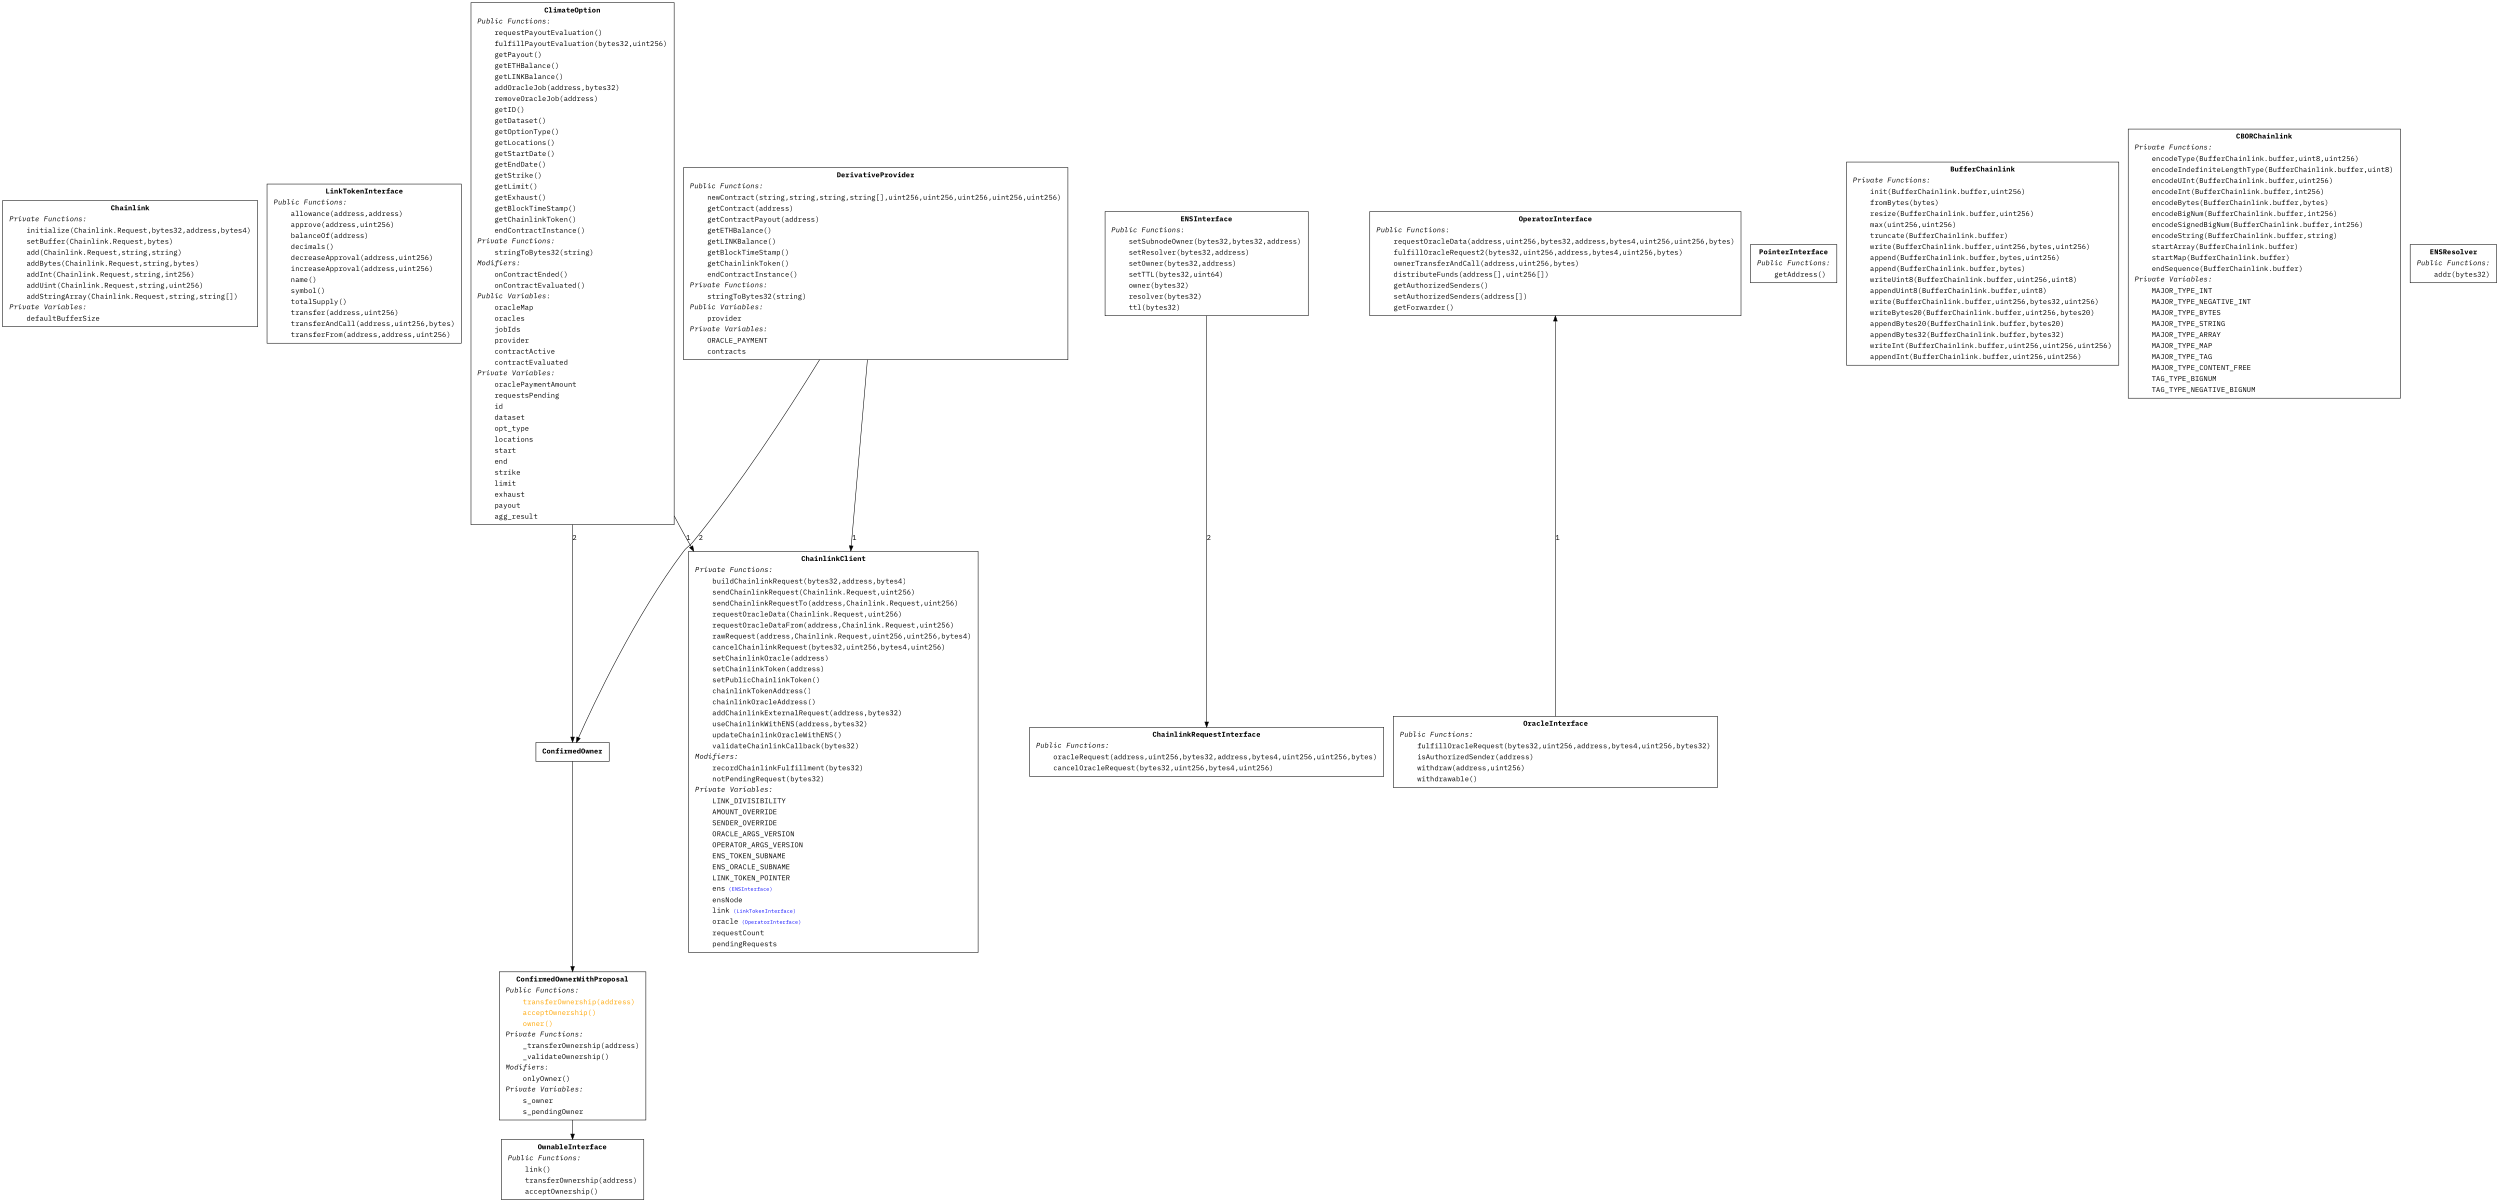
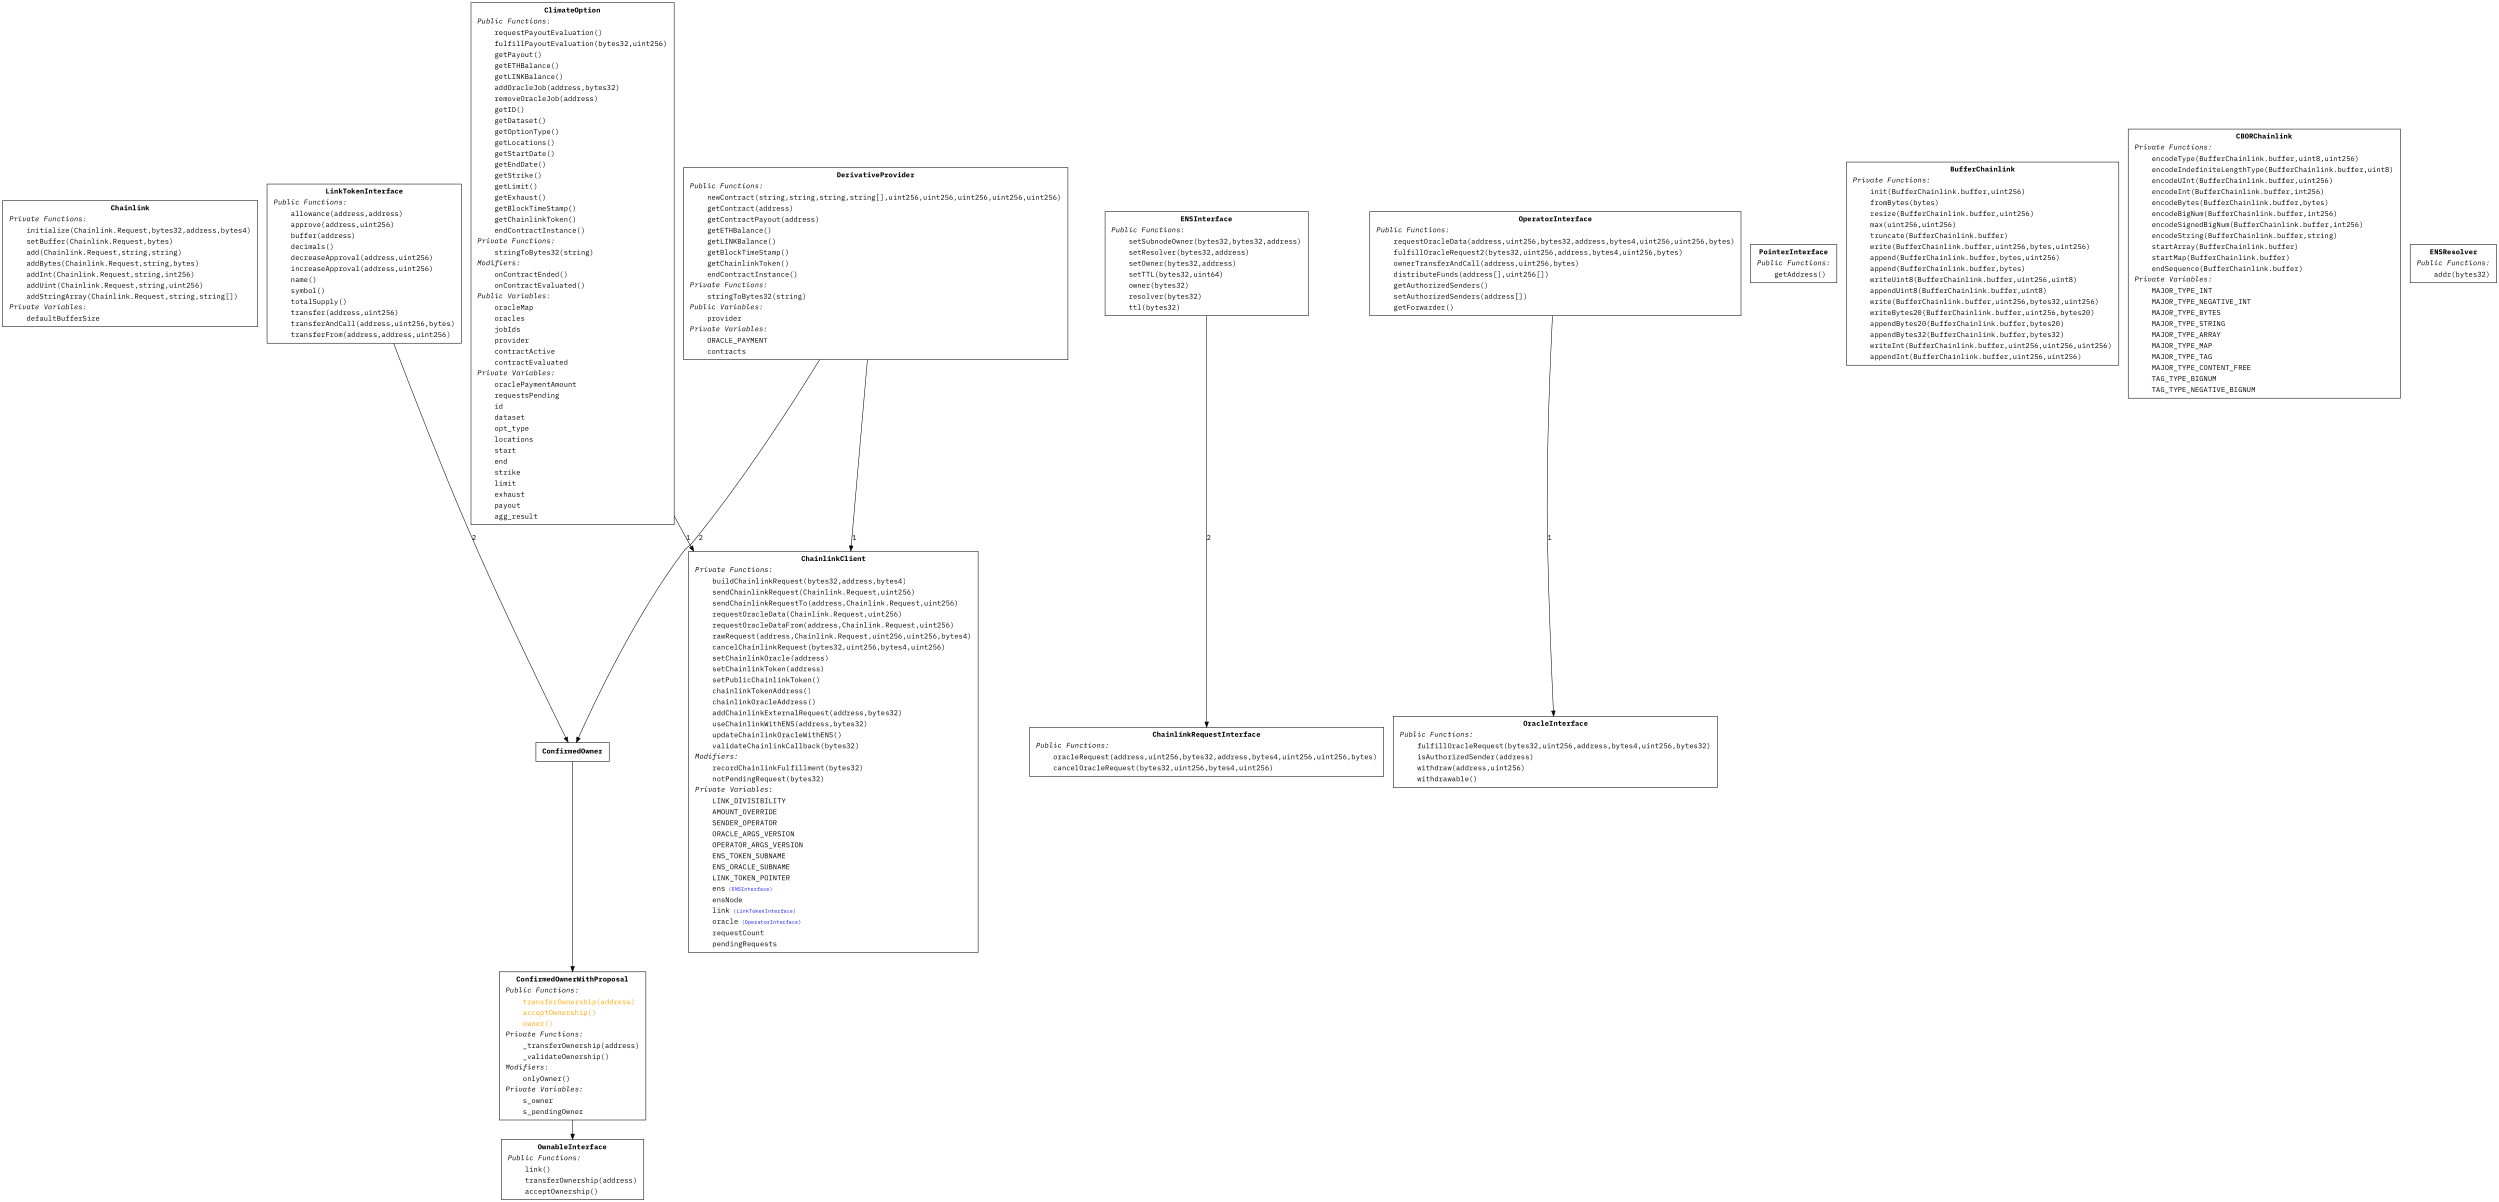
node "LinkTokenInterface": text "balanceOf(address)" -> "buffer(address)"
edge "OracleInterface" -> "OperatorInterface": reversed
edge "ClimateOption" -> "ConfirmedOwner": now "LinkTokenInterface" -> "ConfirmedOwner"
node "ChainlinkClient": text "SENDER_OVERRIDE" -> "SENDER_OPERATOR"
